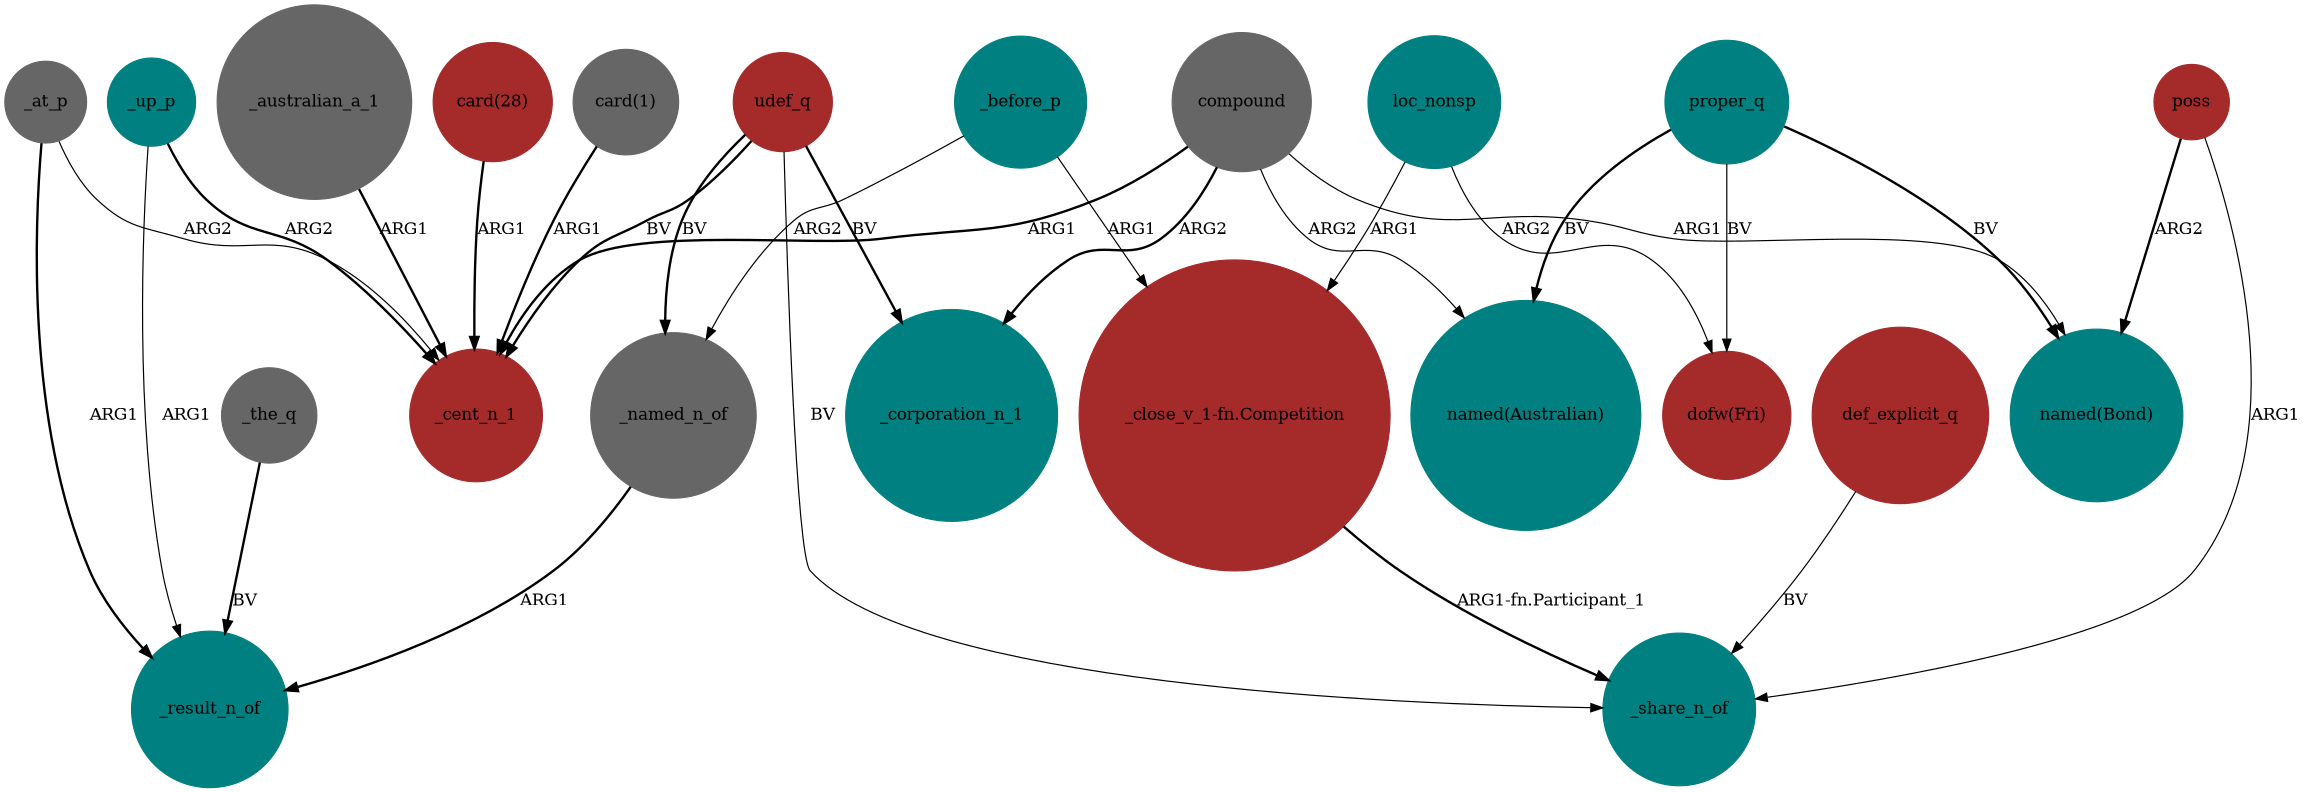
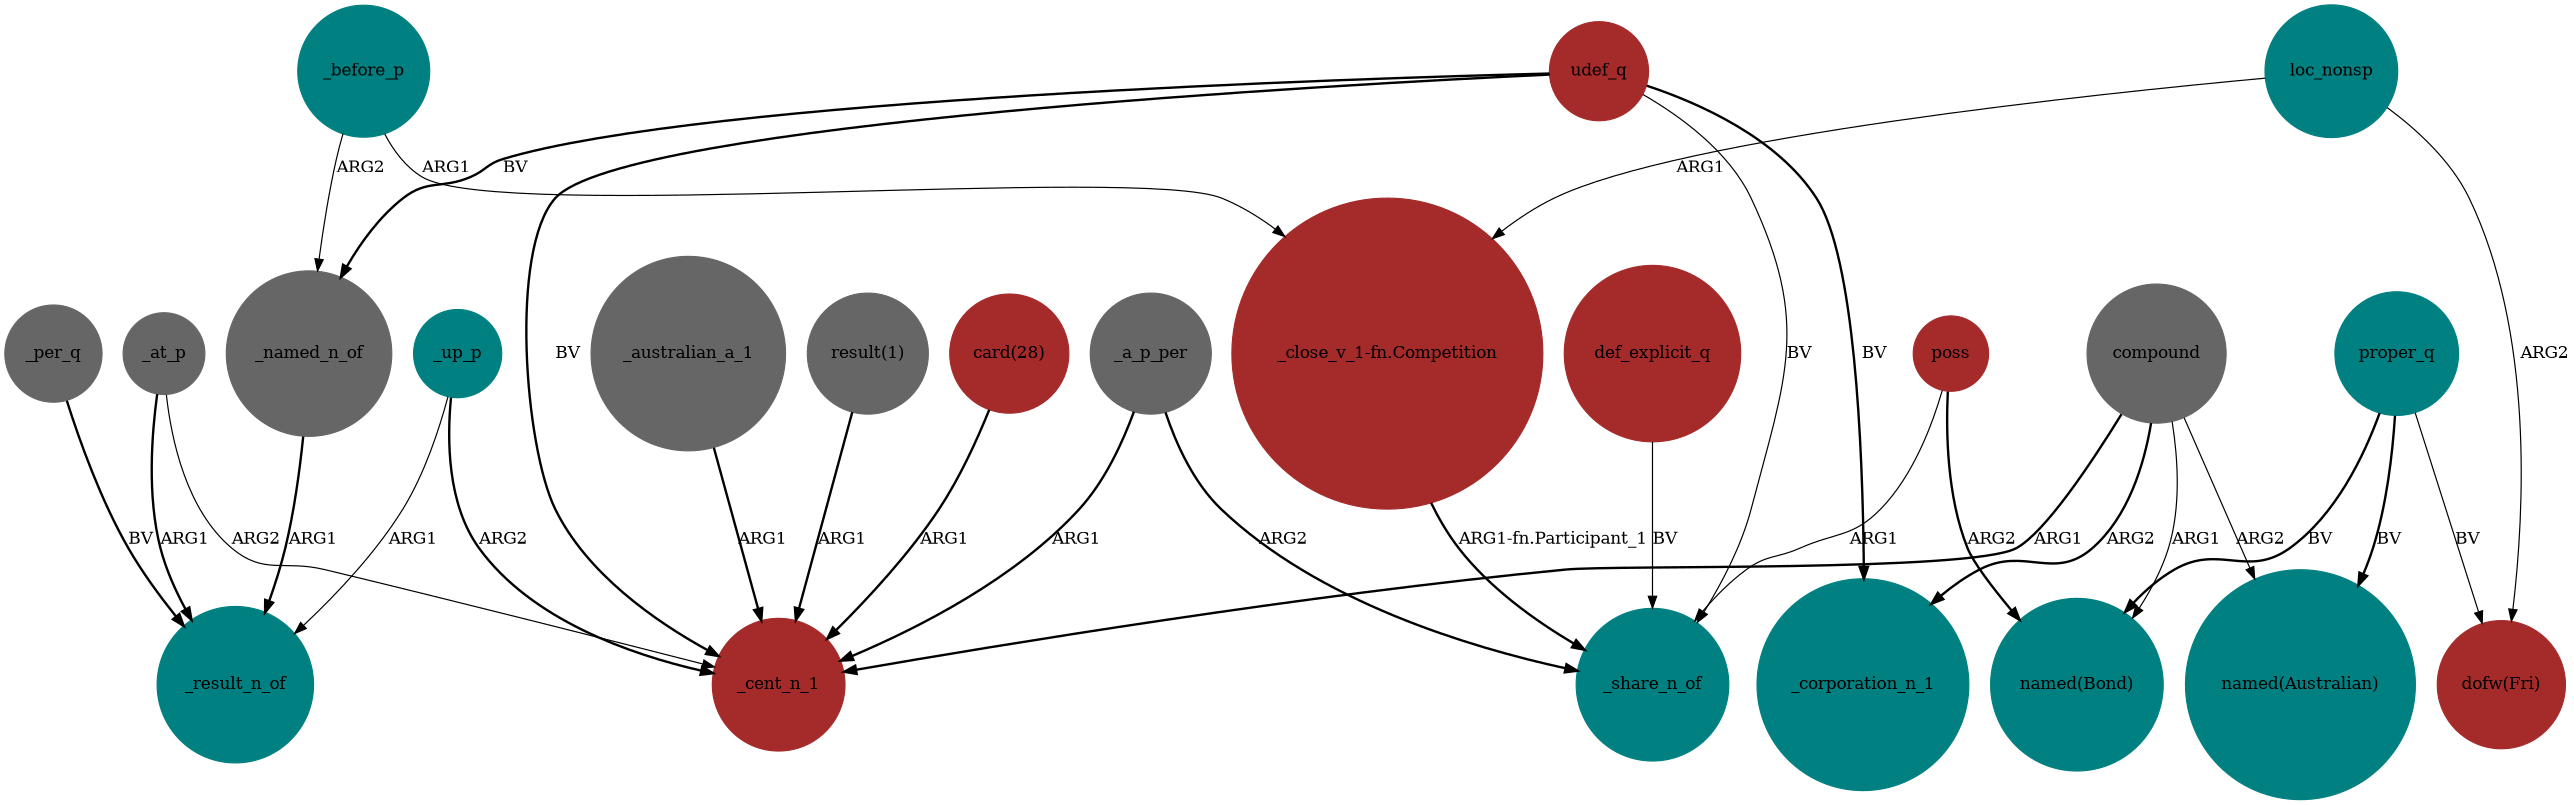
node "card(1)": label "card(1)" -> "result(1)"
node "_a_p_per": added
node "_the_q": label "_the_q" -> "_per_q"
